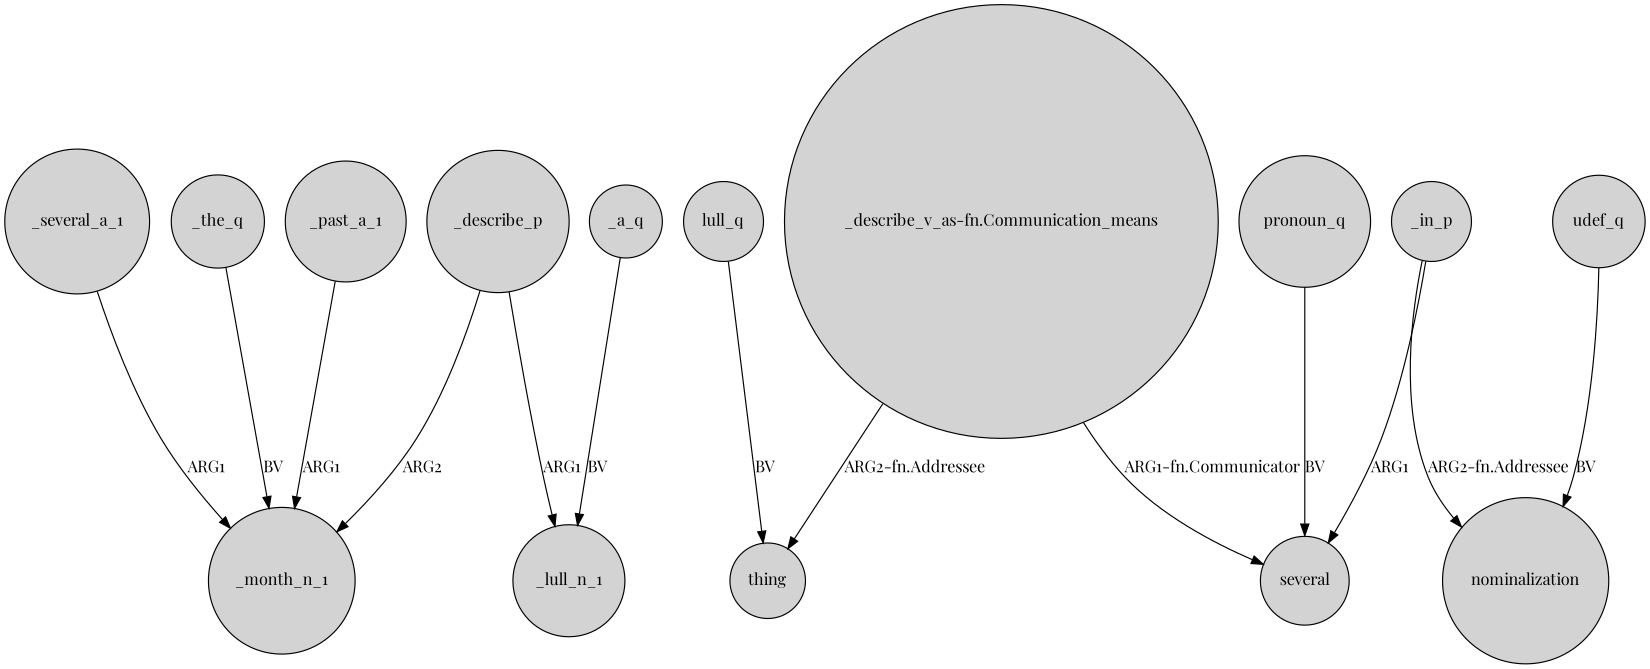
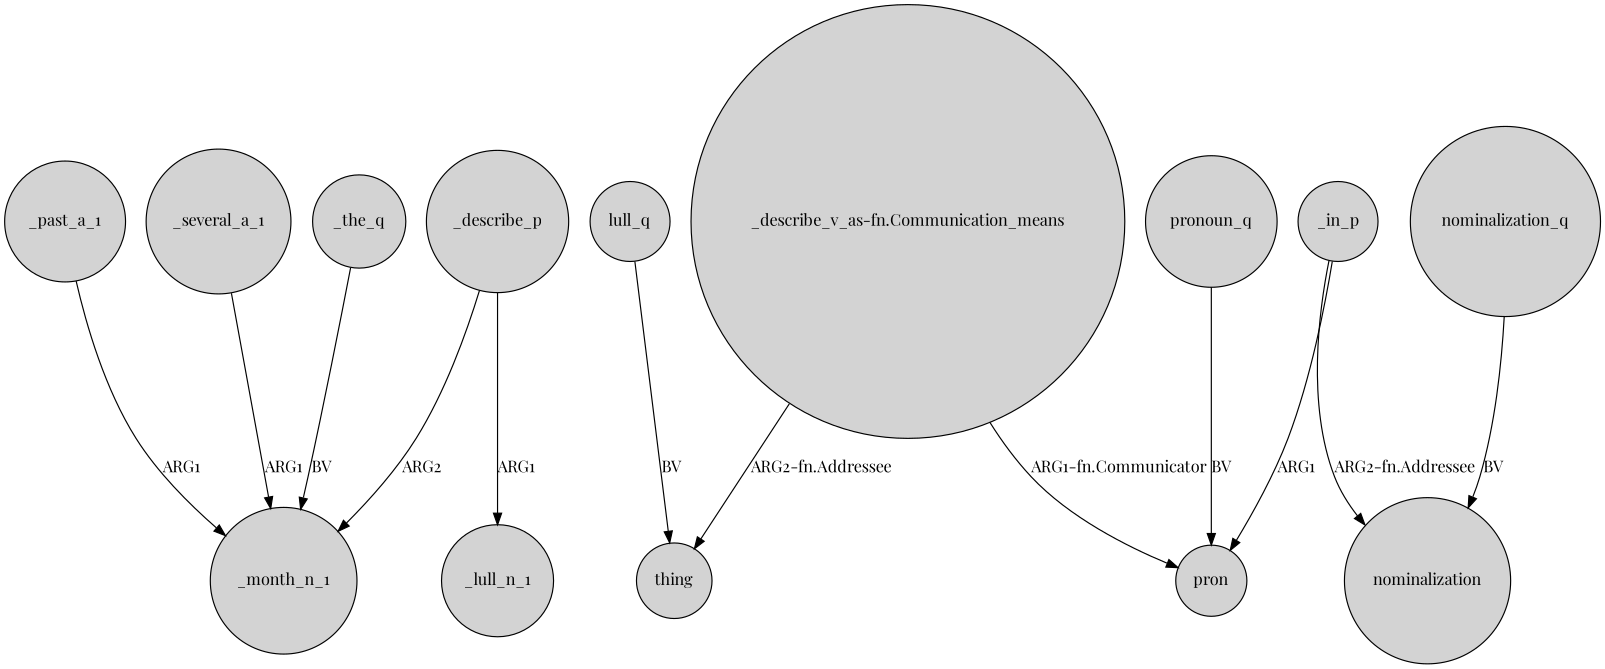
node "_a_q": removed
node "udef_q": label "udef_q" -> "nominalization_q"
node "several": label "several" -> "pron"
